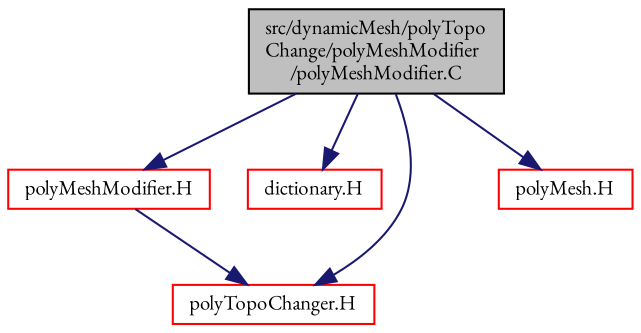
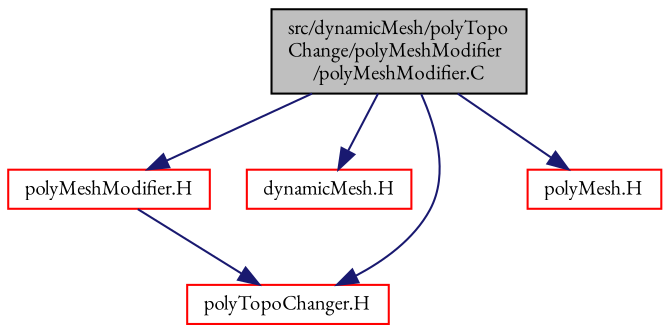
node "dictionary.H": label "dictionary.H" -> "dynamicMesh.H"
